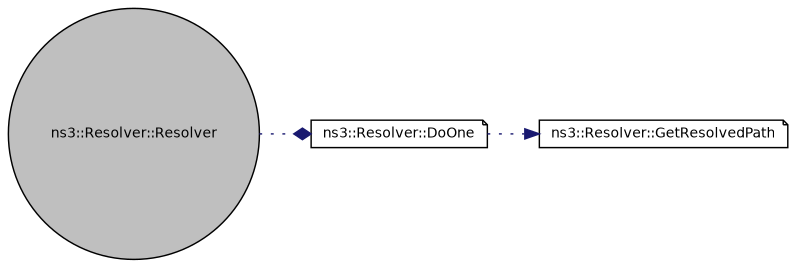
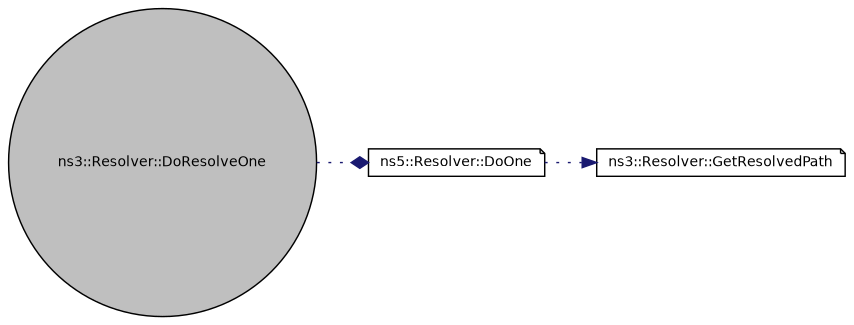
node "ns3::Resolver::Resolver": label "ns3::Resolver::Resolver" -> "ns3::Resolver::DoResolveOne"
node "ns3::Resolver::DoOne": label "ns3::Resolver::DoOne" -> "ns5::Resolver::DoOne"
